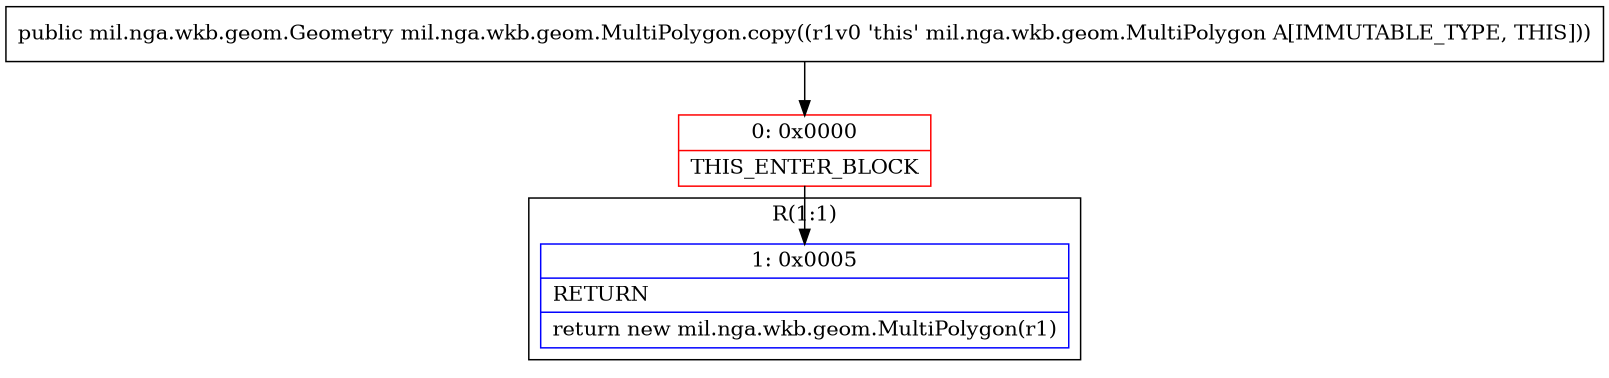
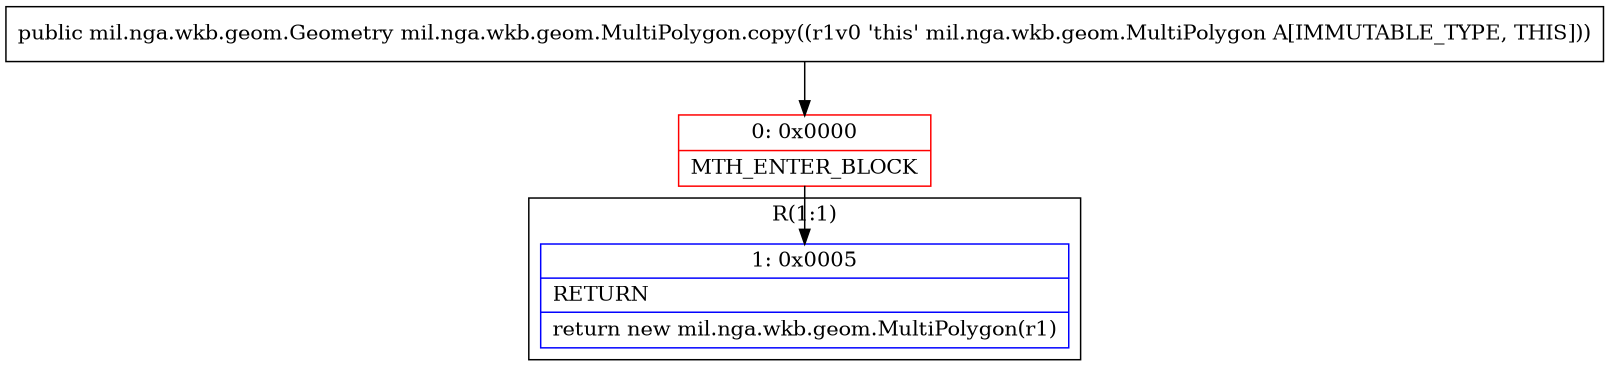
node "0: 0x0000": text "THIS_ENTER_BLOCK" -> "MTH_ENTER_BLOCK"
